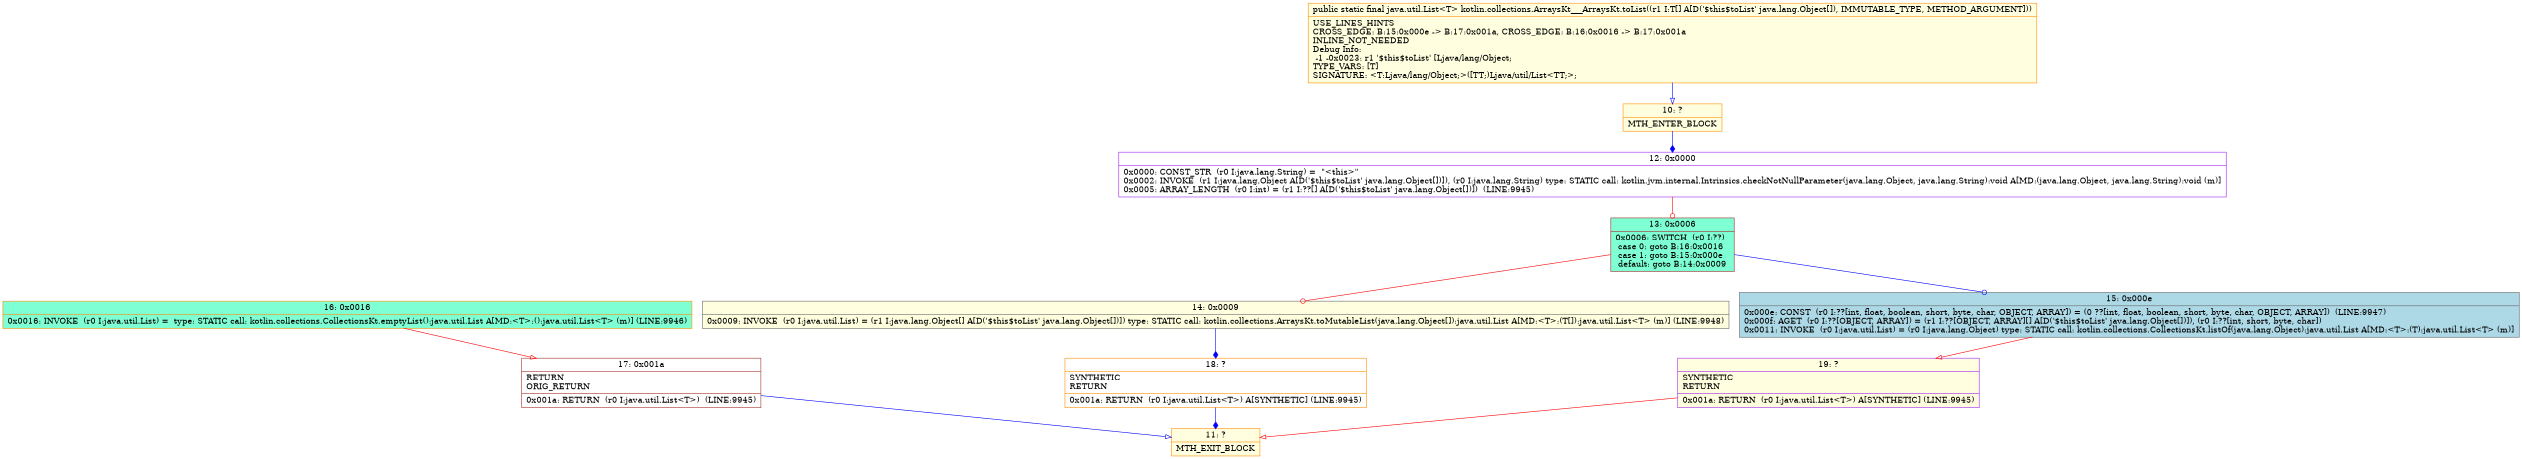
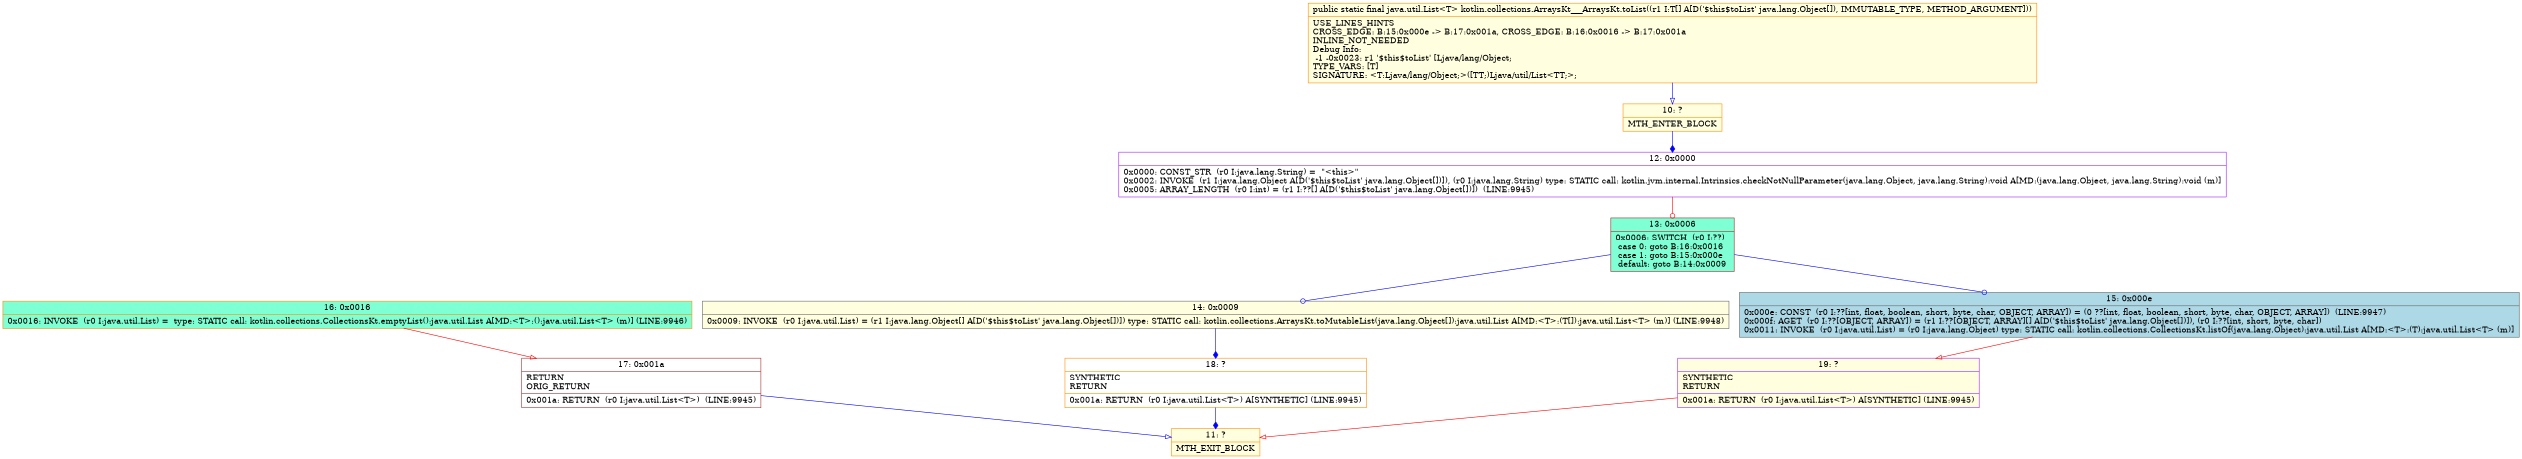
edge "13: 0x0006" -> "14: 0x0009": color red -> blue
